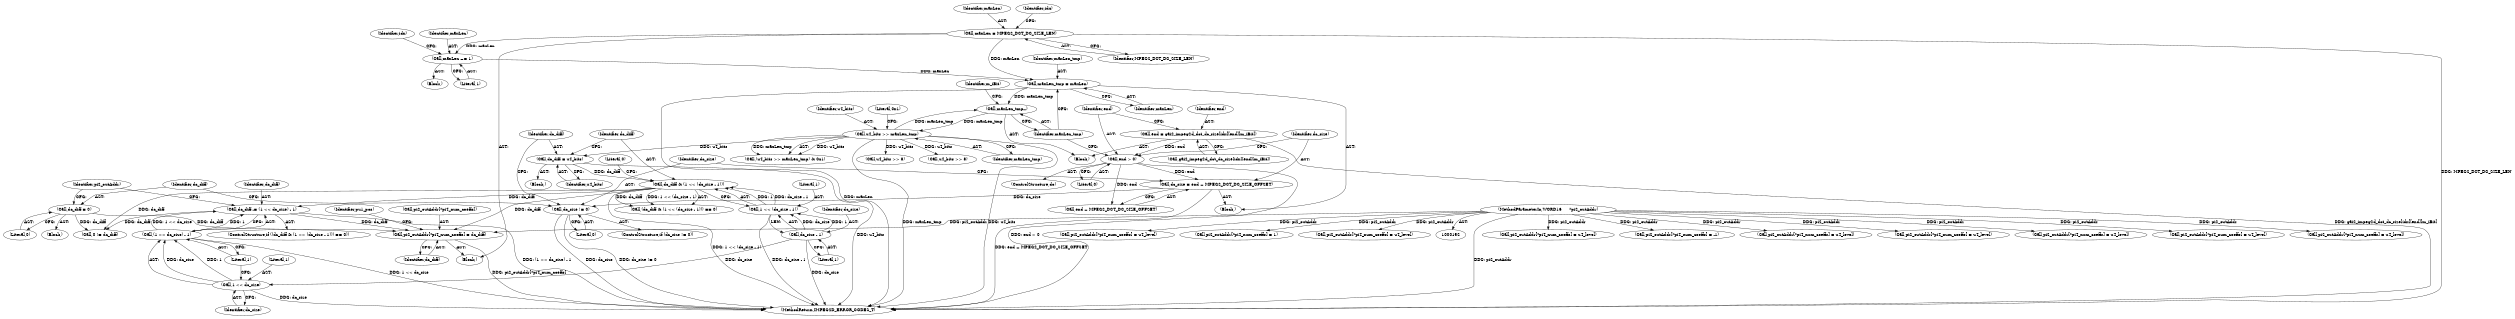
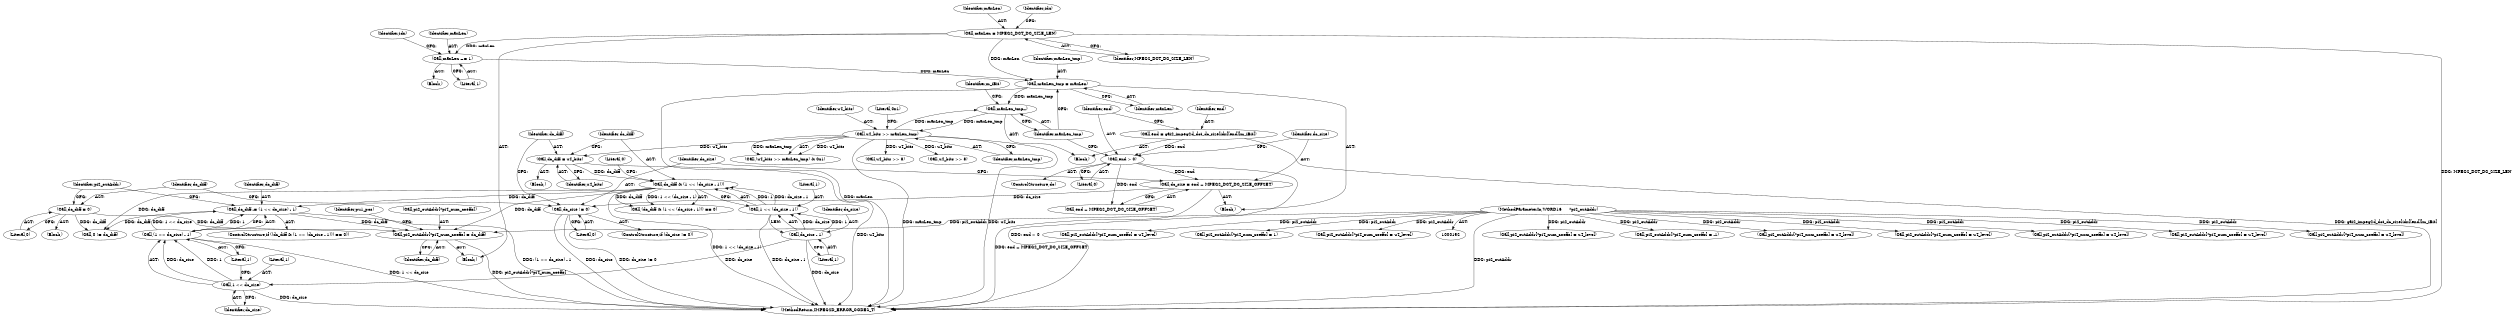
node "(Call,gai2_impeg2d_dct_dc_size[idx][end][m_iBit])": removed
